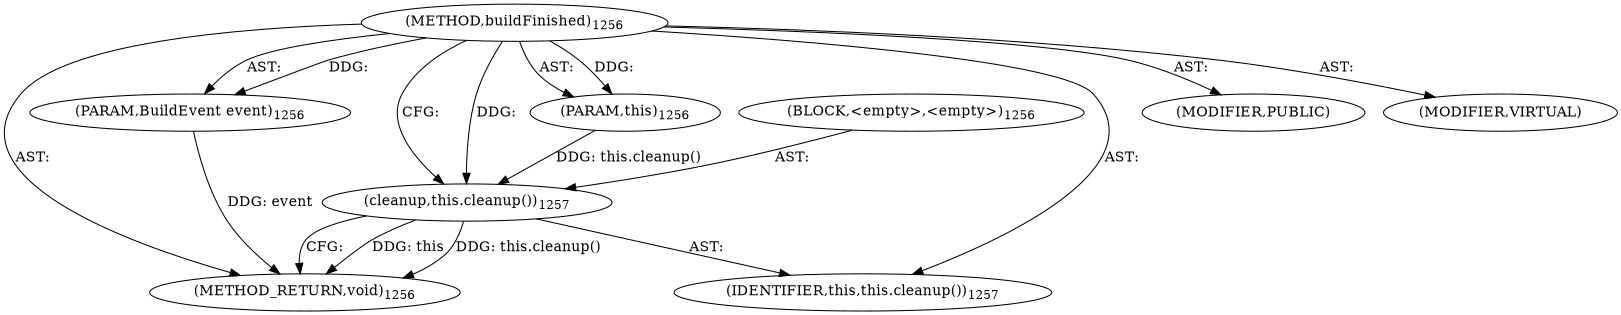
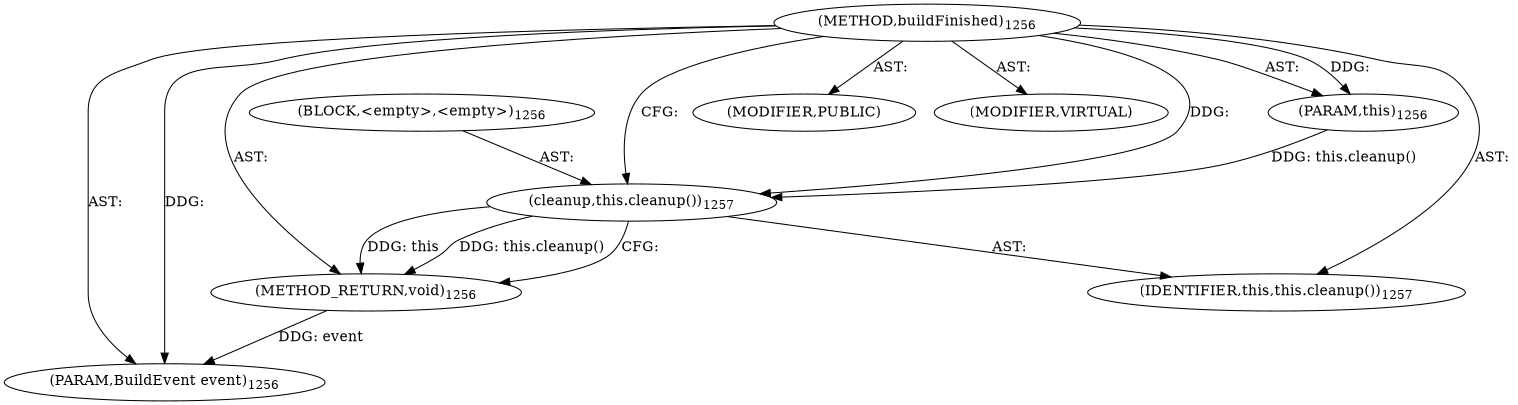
edge "(PARAM,BuildEvent event)" -> "(METHOD_RETURN,void)": reversed
